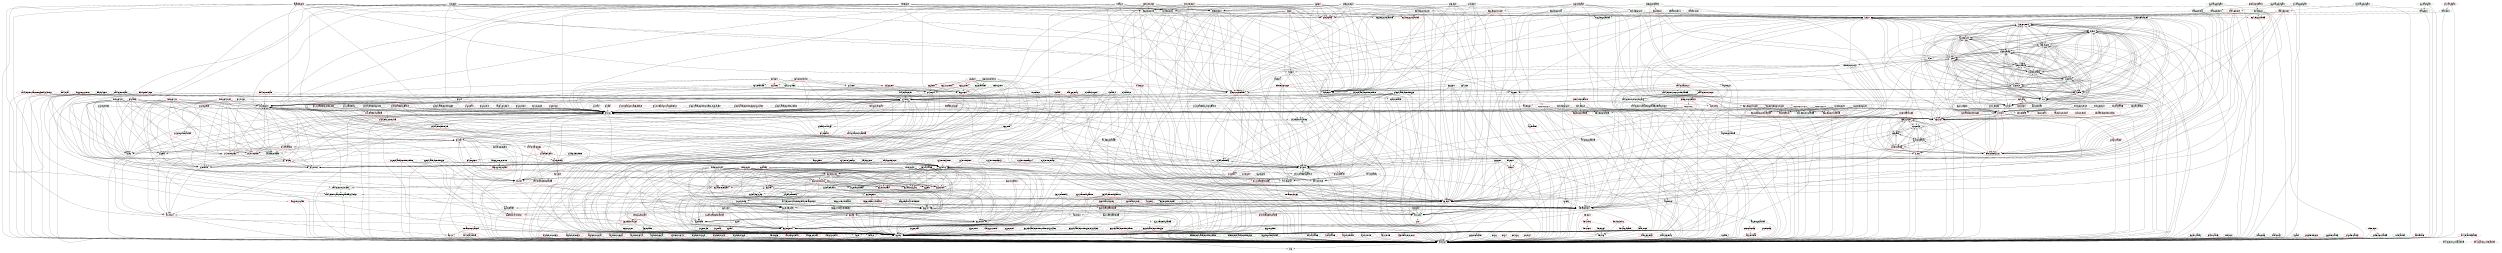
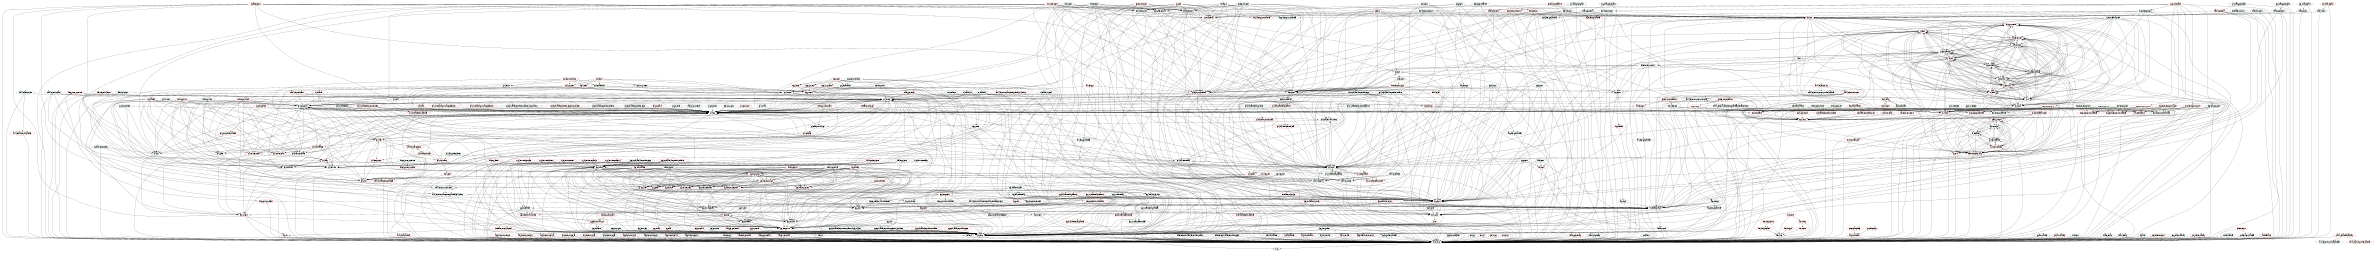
node "udp6-input": added
node "ip6-punt-policer-handoff": label "ip6-punt-policer-handoff" -> "ip6-llc-policer-handoff"
